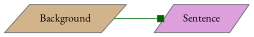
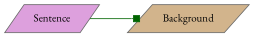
edge "Background" -> "Sentence": reversed
